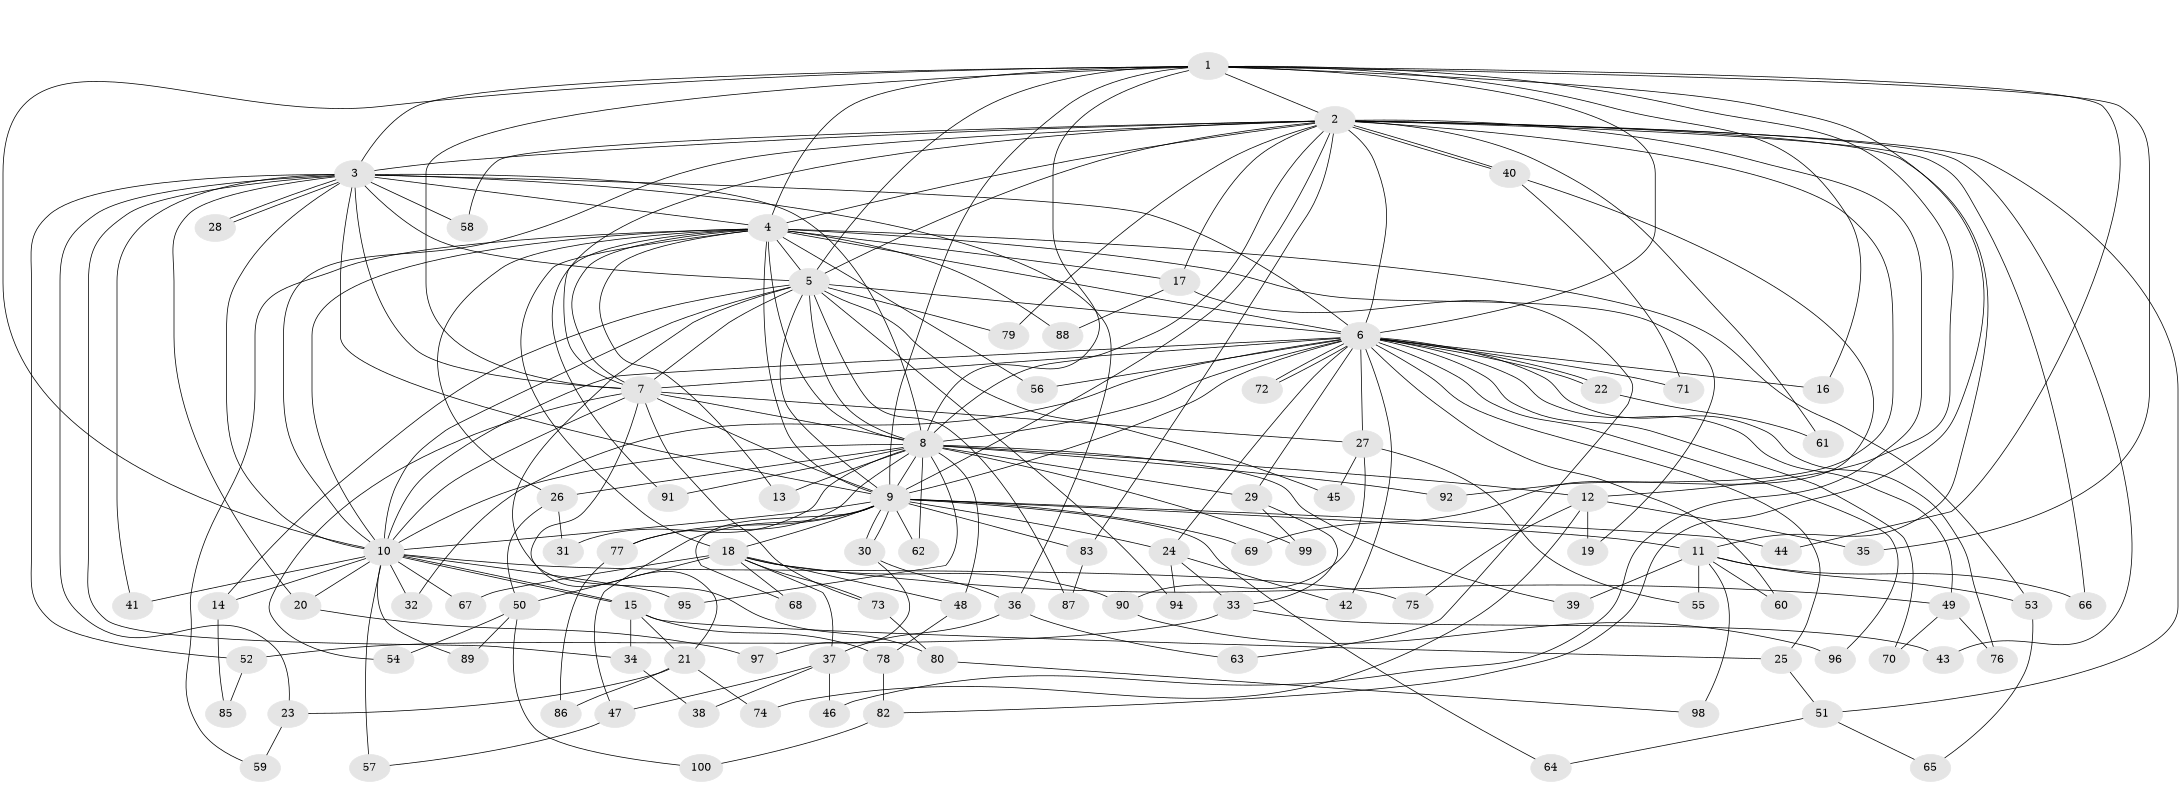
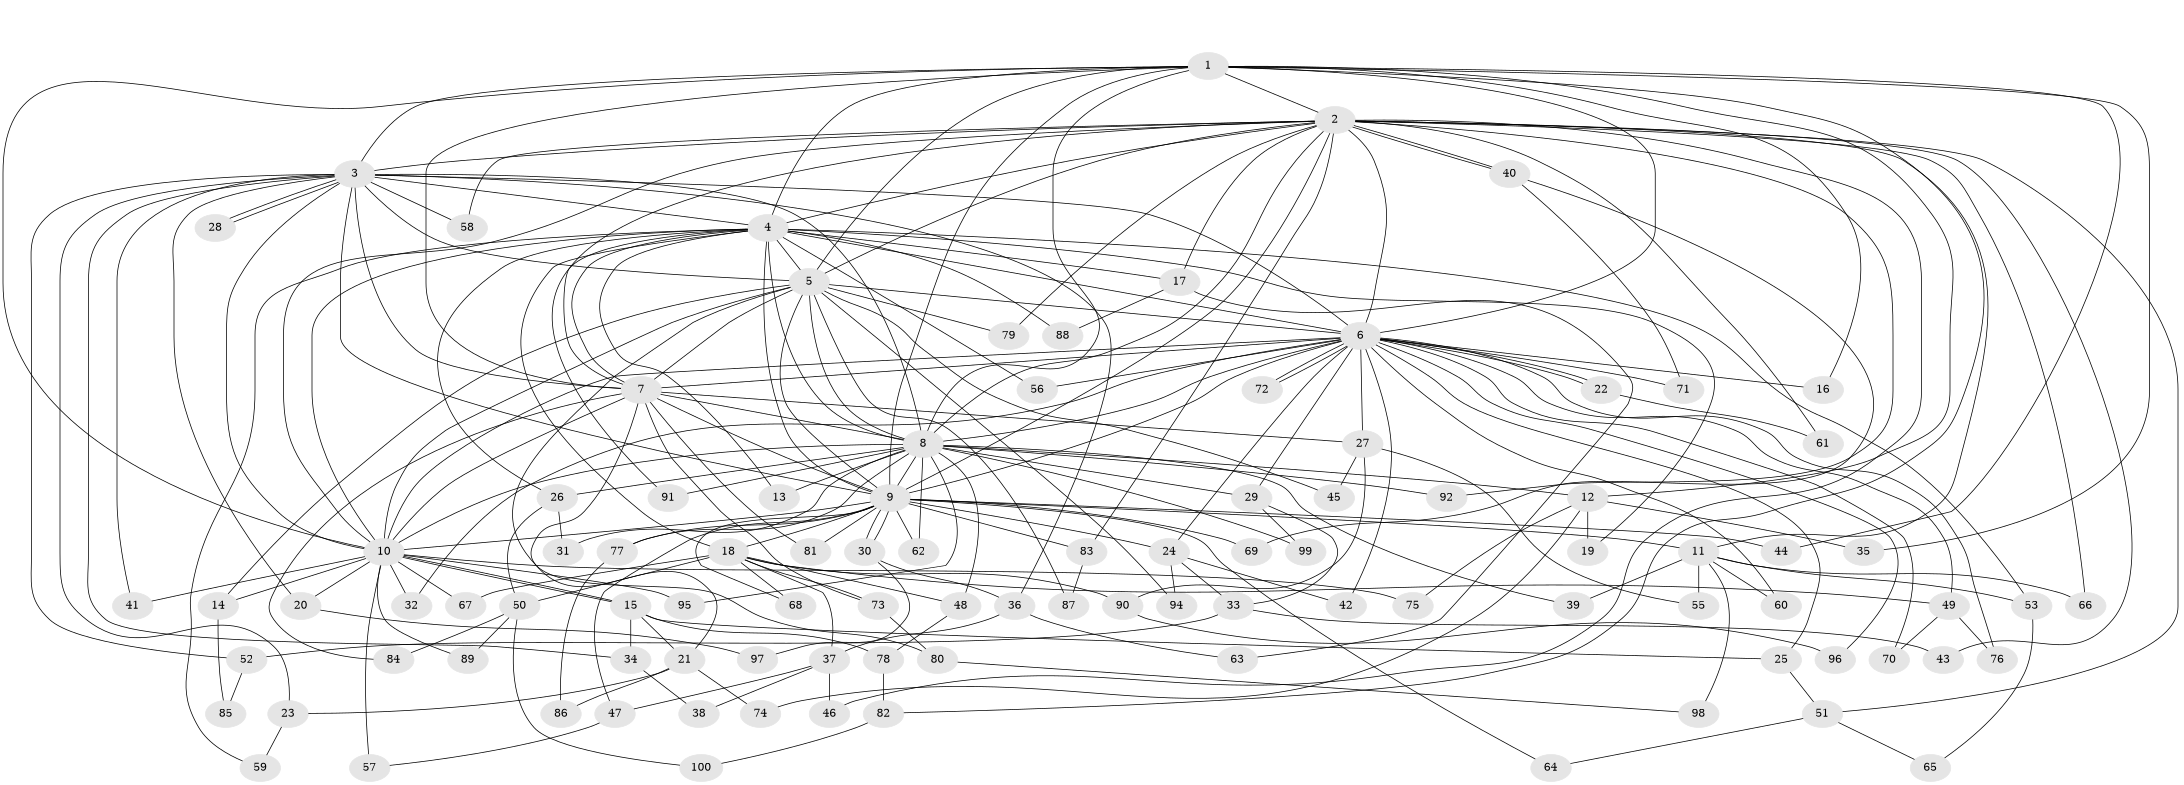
node "81": added
node "54": label "54" -> "84"
